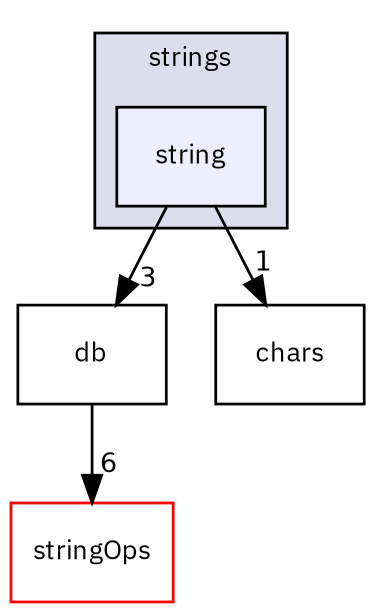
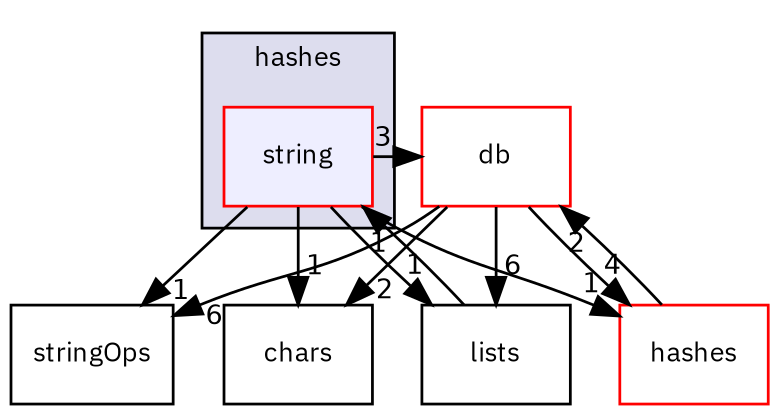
cluster "strings": label "strings" -> "hashes"
node "string": color black -> red
edge "string" -> "stringOps": added
edge "db" -> "chars": added
node "db": color black -> red
node "lists": added
node "hashes": added
node "stringOps": color red -> black
